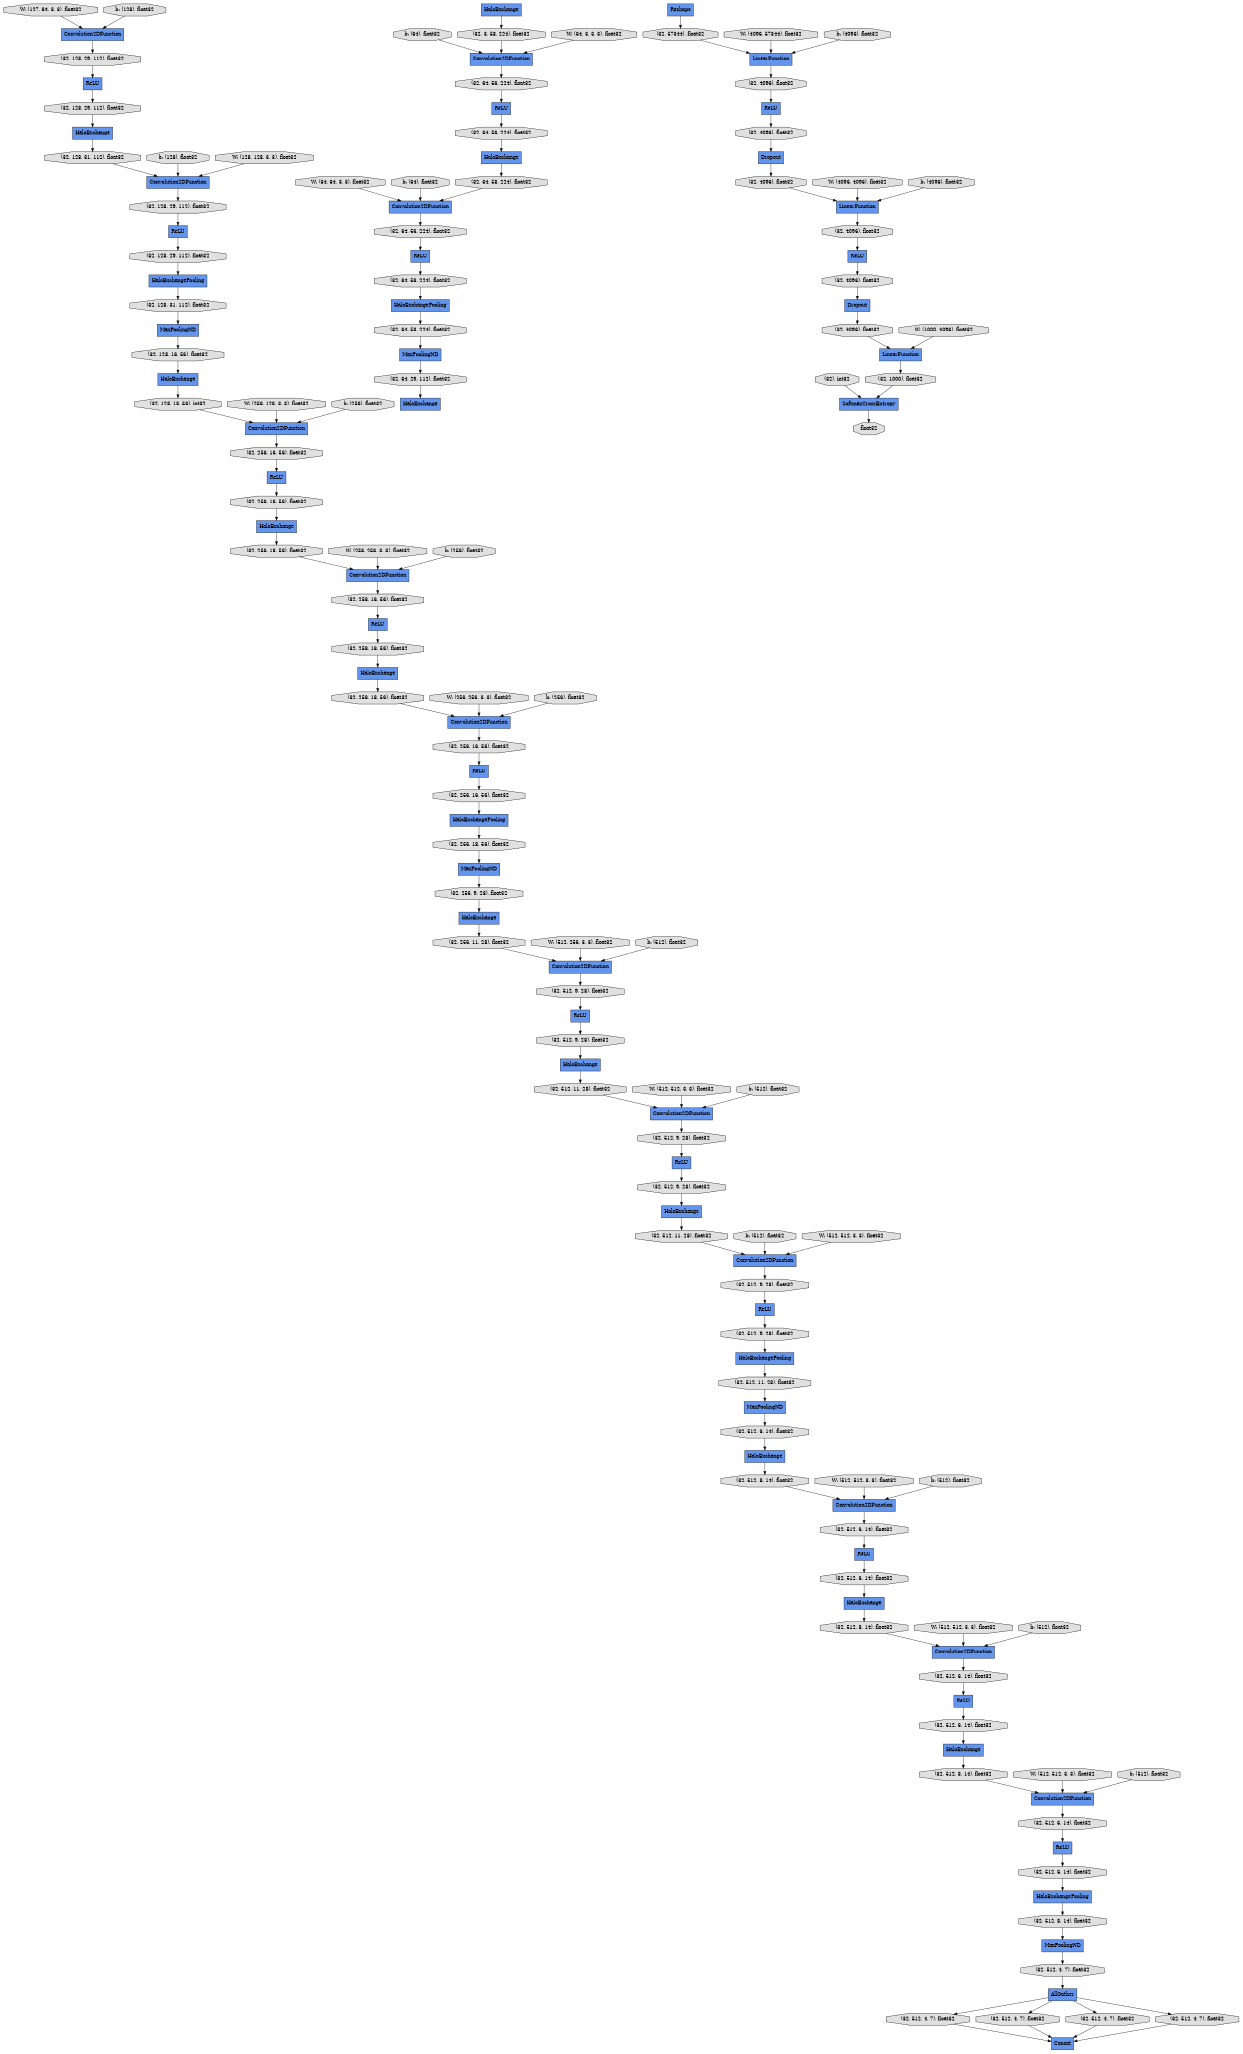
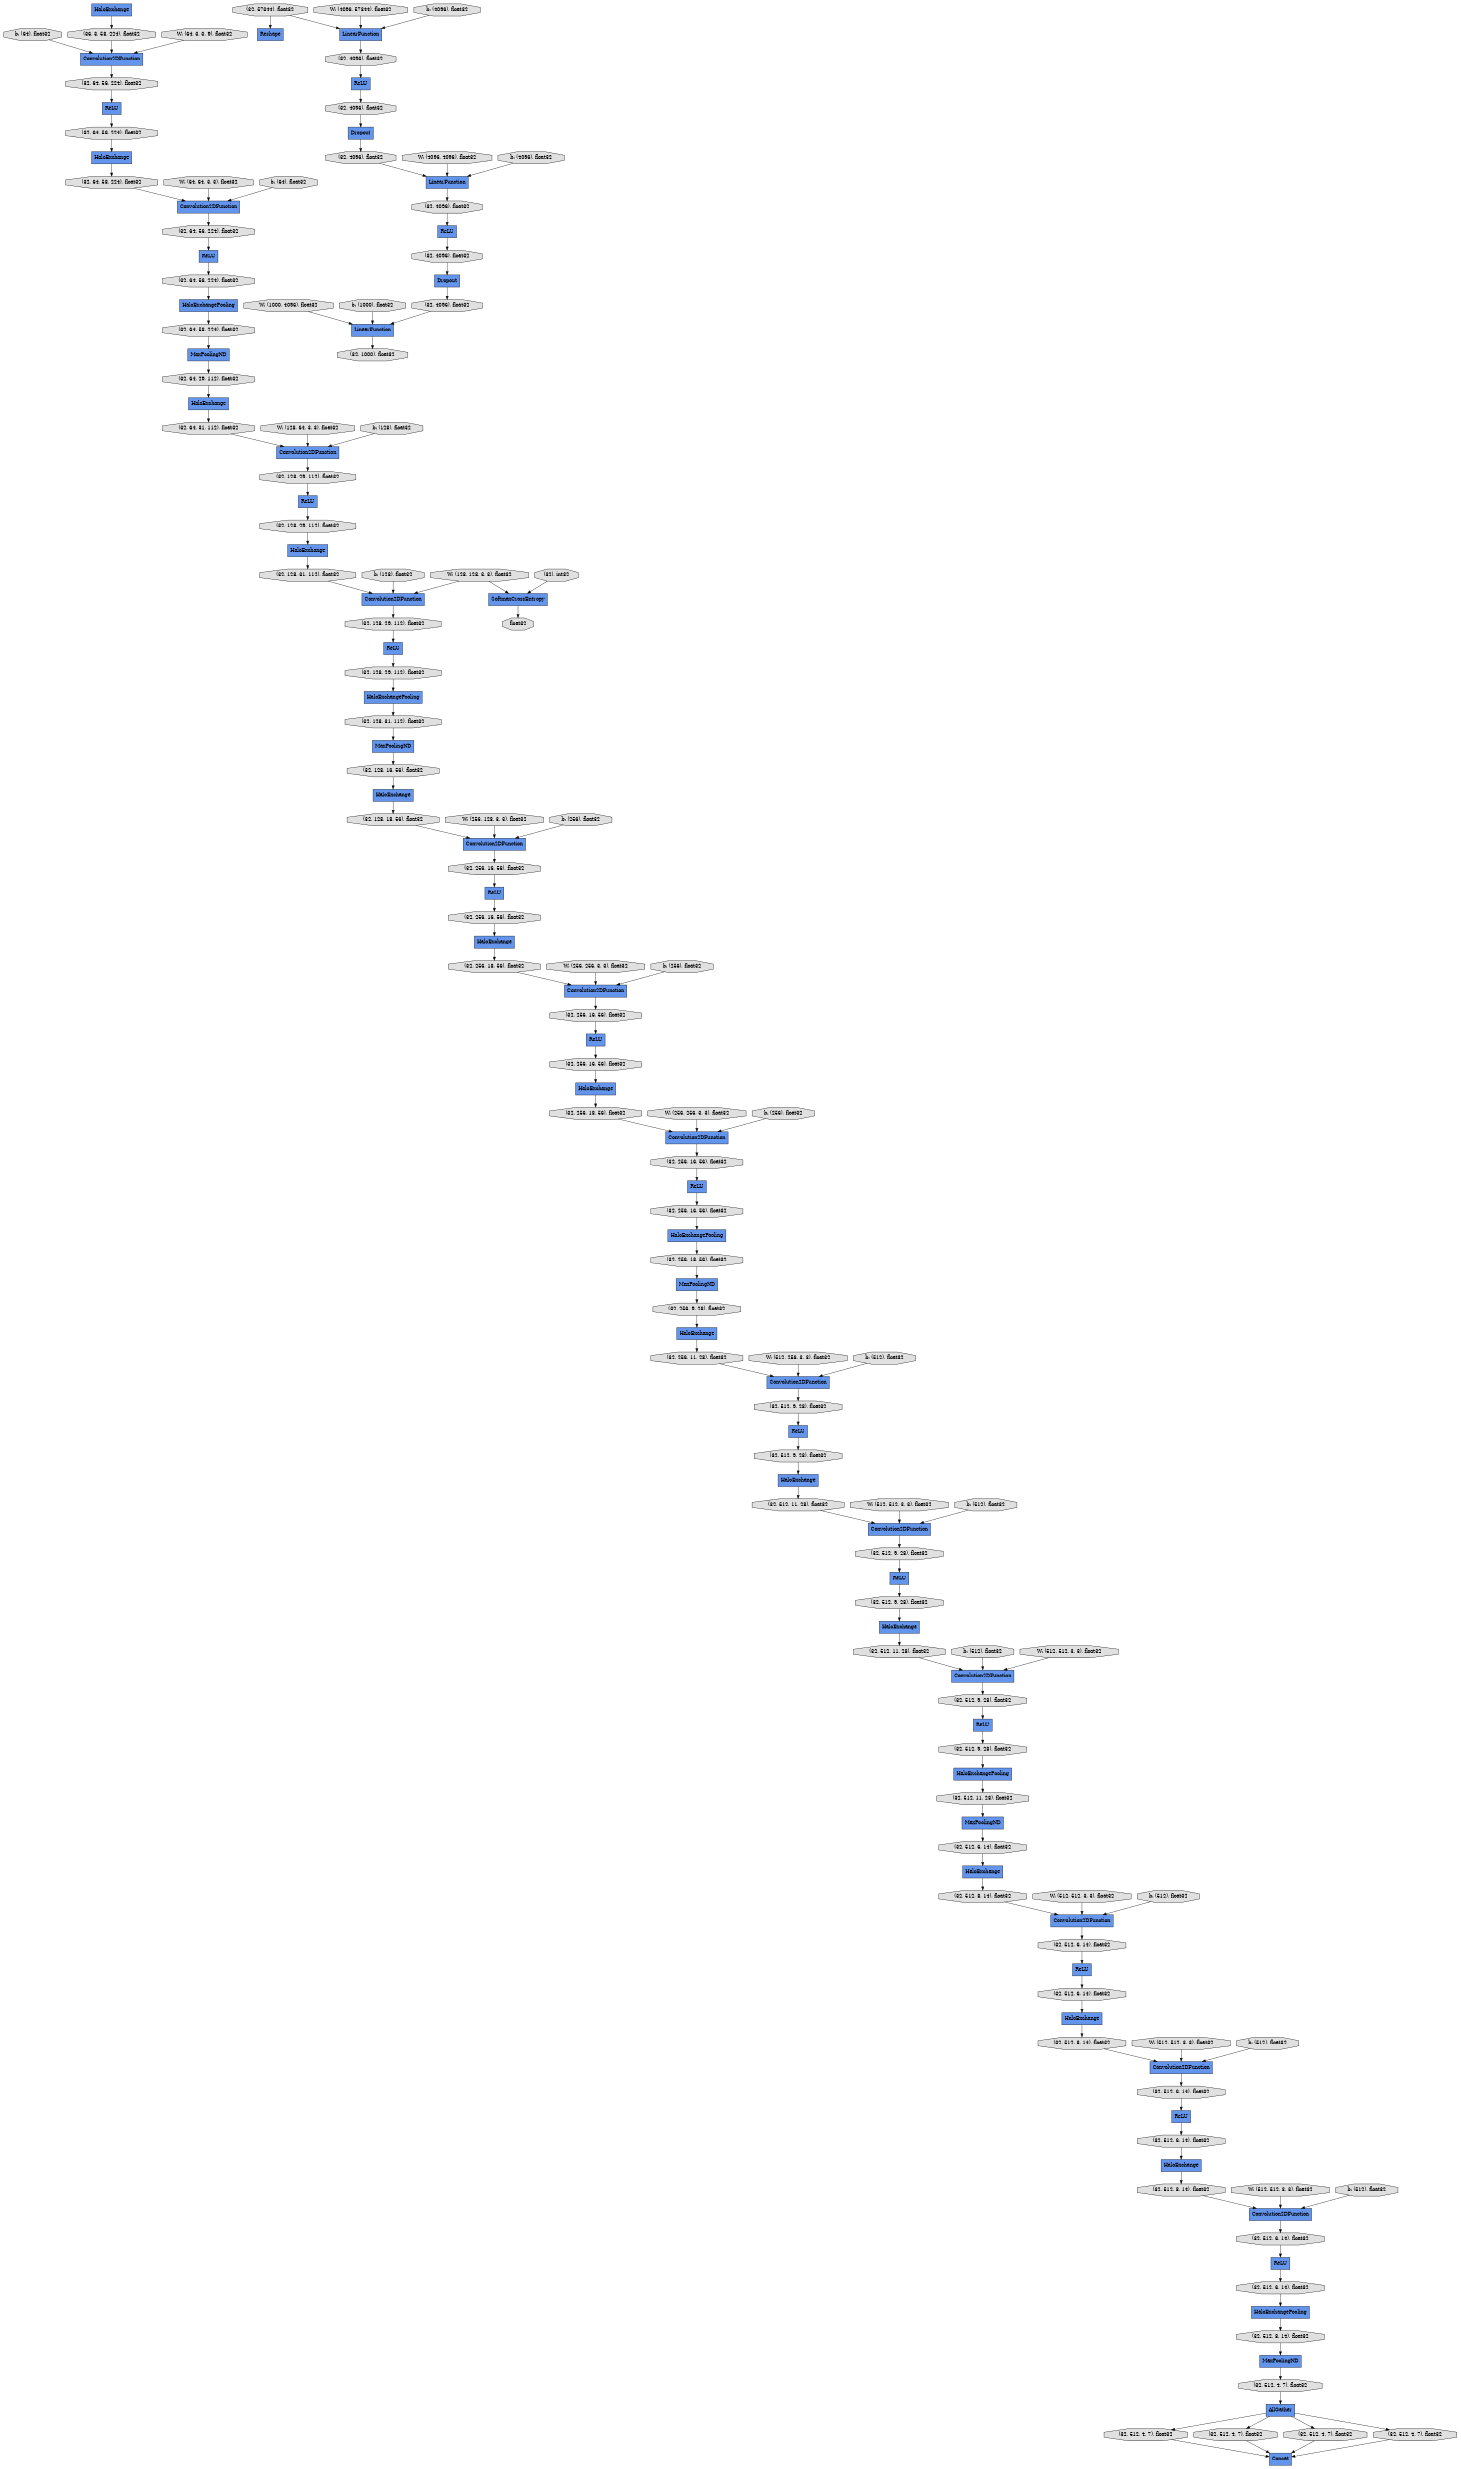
node "W: (127, 64, 3, 3), float32": label "W: (127, 64, 3, 3), float32" -> "W: (128, 64, 3, 3), float32"
edge "Reshape" -> "(32, 57344), float32": reversed
node "(32, 3, 58, 224), float32": label "(32, 3, 58, 224), float32" -> "(36, 3, 58, 224), float32"
node "W: (64, 3, 3, 3), float32": label "W: (64, 3, 3, 3), float32" -> "W: (64, 3, 3, 9), float32"
node "b: (1000), float32": added
edge "(32, 1000), float32" -> "SoftmaxCrossEntropy": now "W: (128, 128, 3, 3), float32" -> "SoftmaxCrossEntropy"
node "(32, 128, 18, 56), int32": label "(32, 128, 18, 56), int32" -> "(32, 128, 18, 56), float32"
node "(32, 64, 31, 112), float32": added
